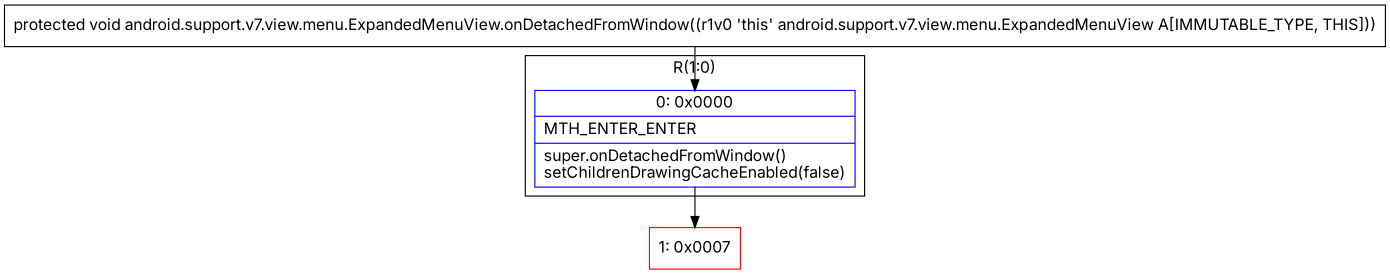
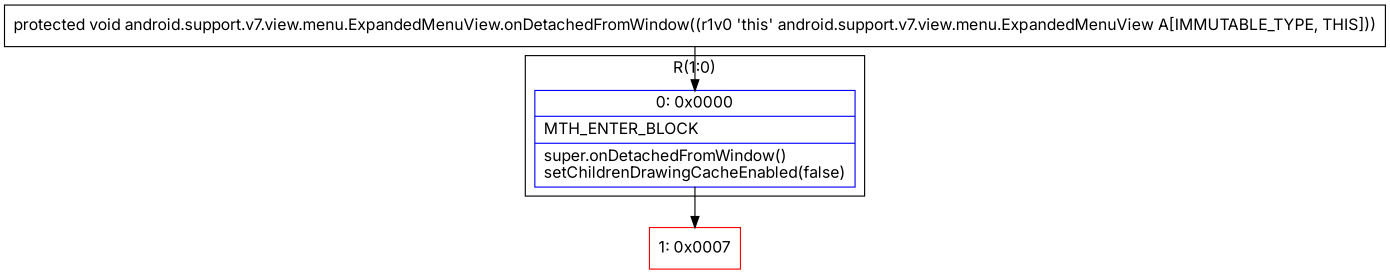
node "0: 0x0000": text "MTH_ENTER_ENTER" -> "MTH_ENTER_BLOCK"
